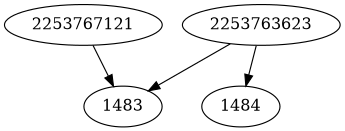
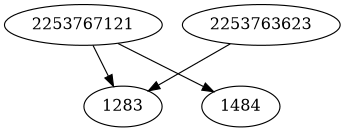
edge "2253763623" -> "1484": now "2253767121" -> "1484"
node "1483": label "1483" -> "1283"
